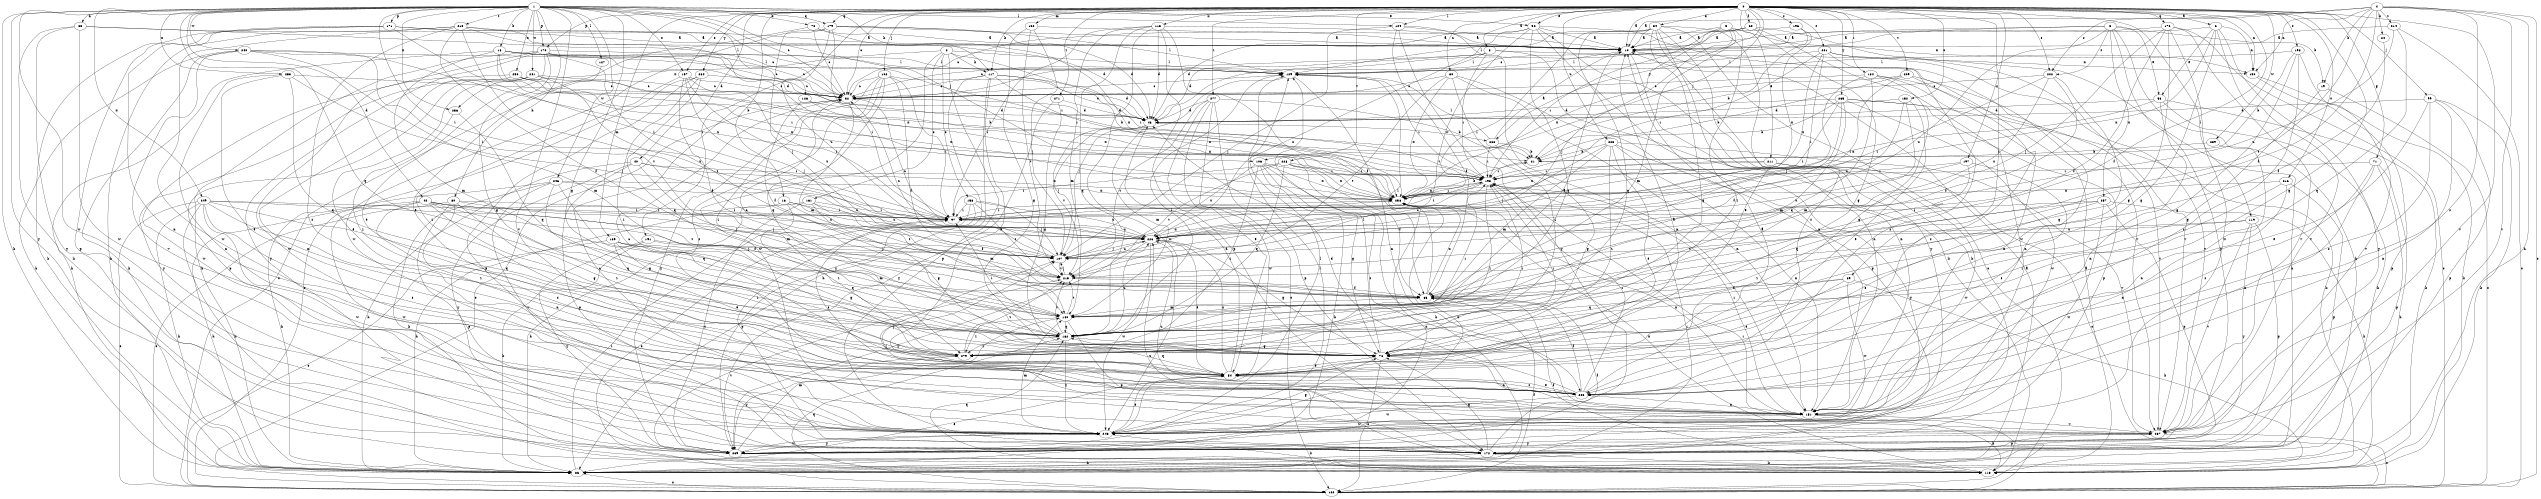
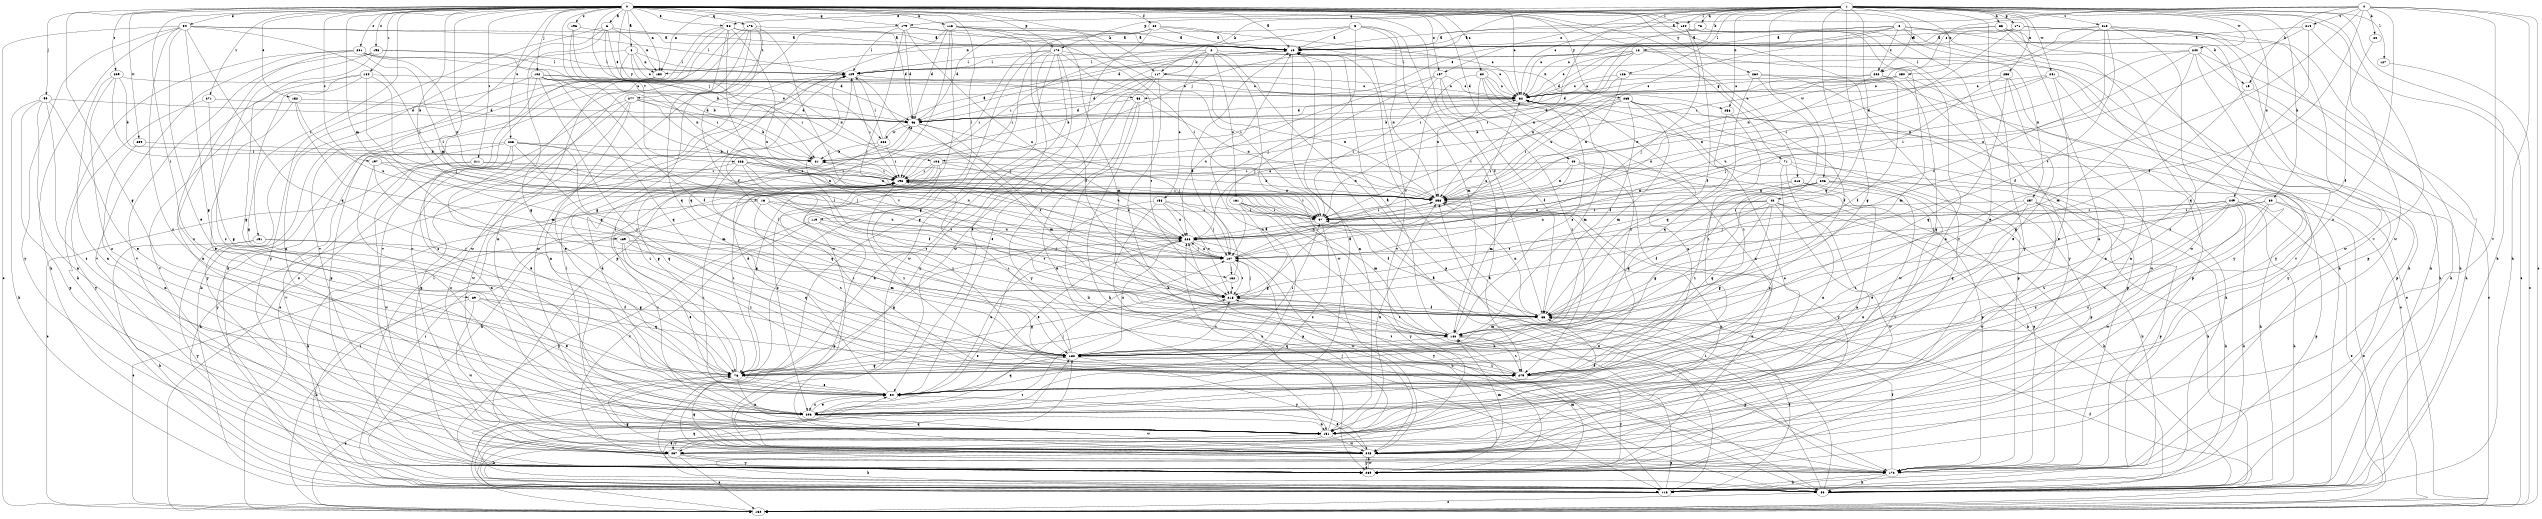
edge "78" -> "32": now "126" -> "32"
edge "132" -> "107": reversed
